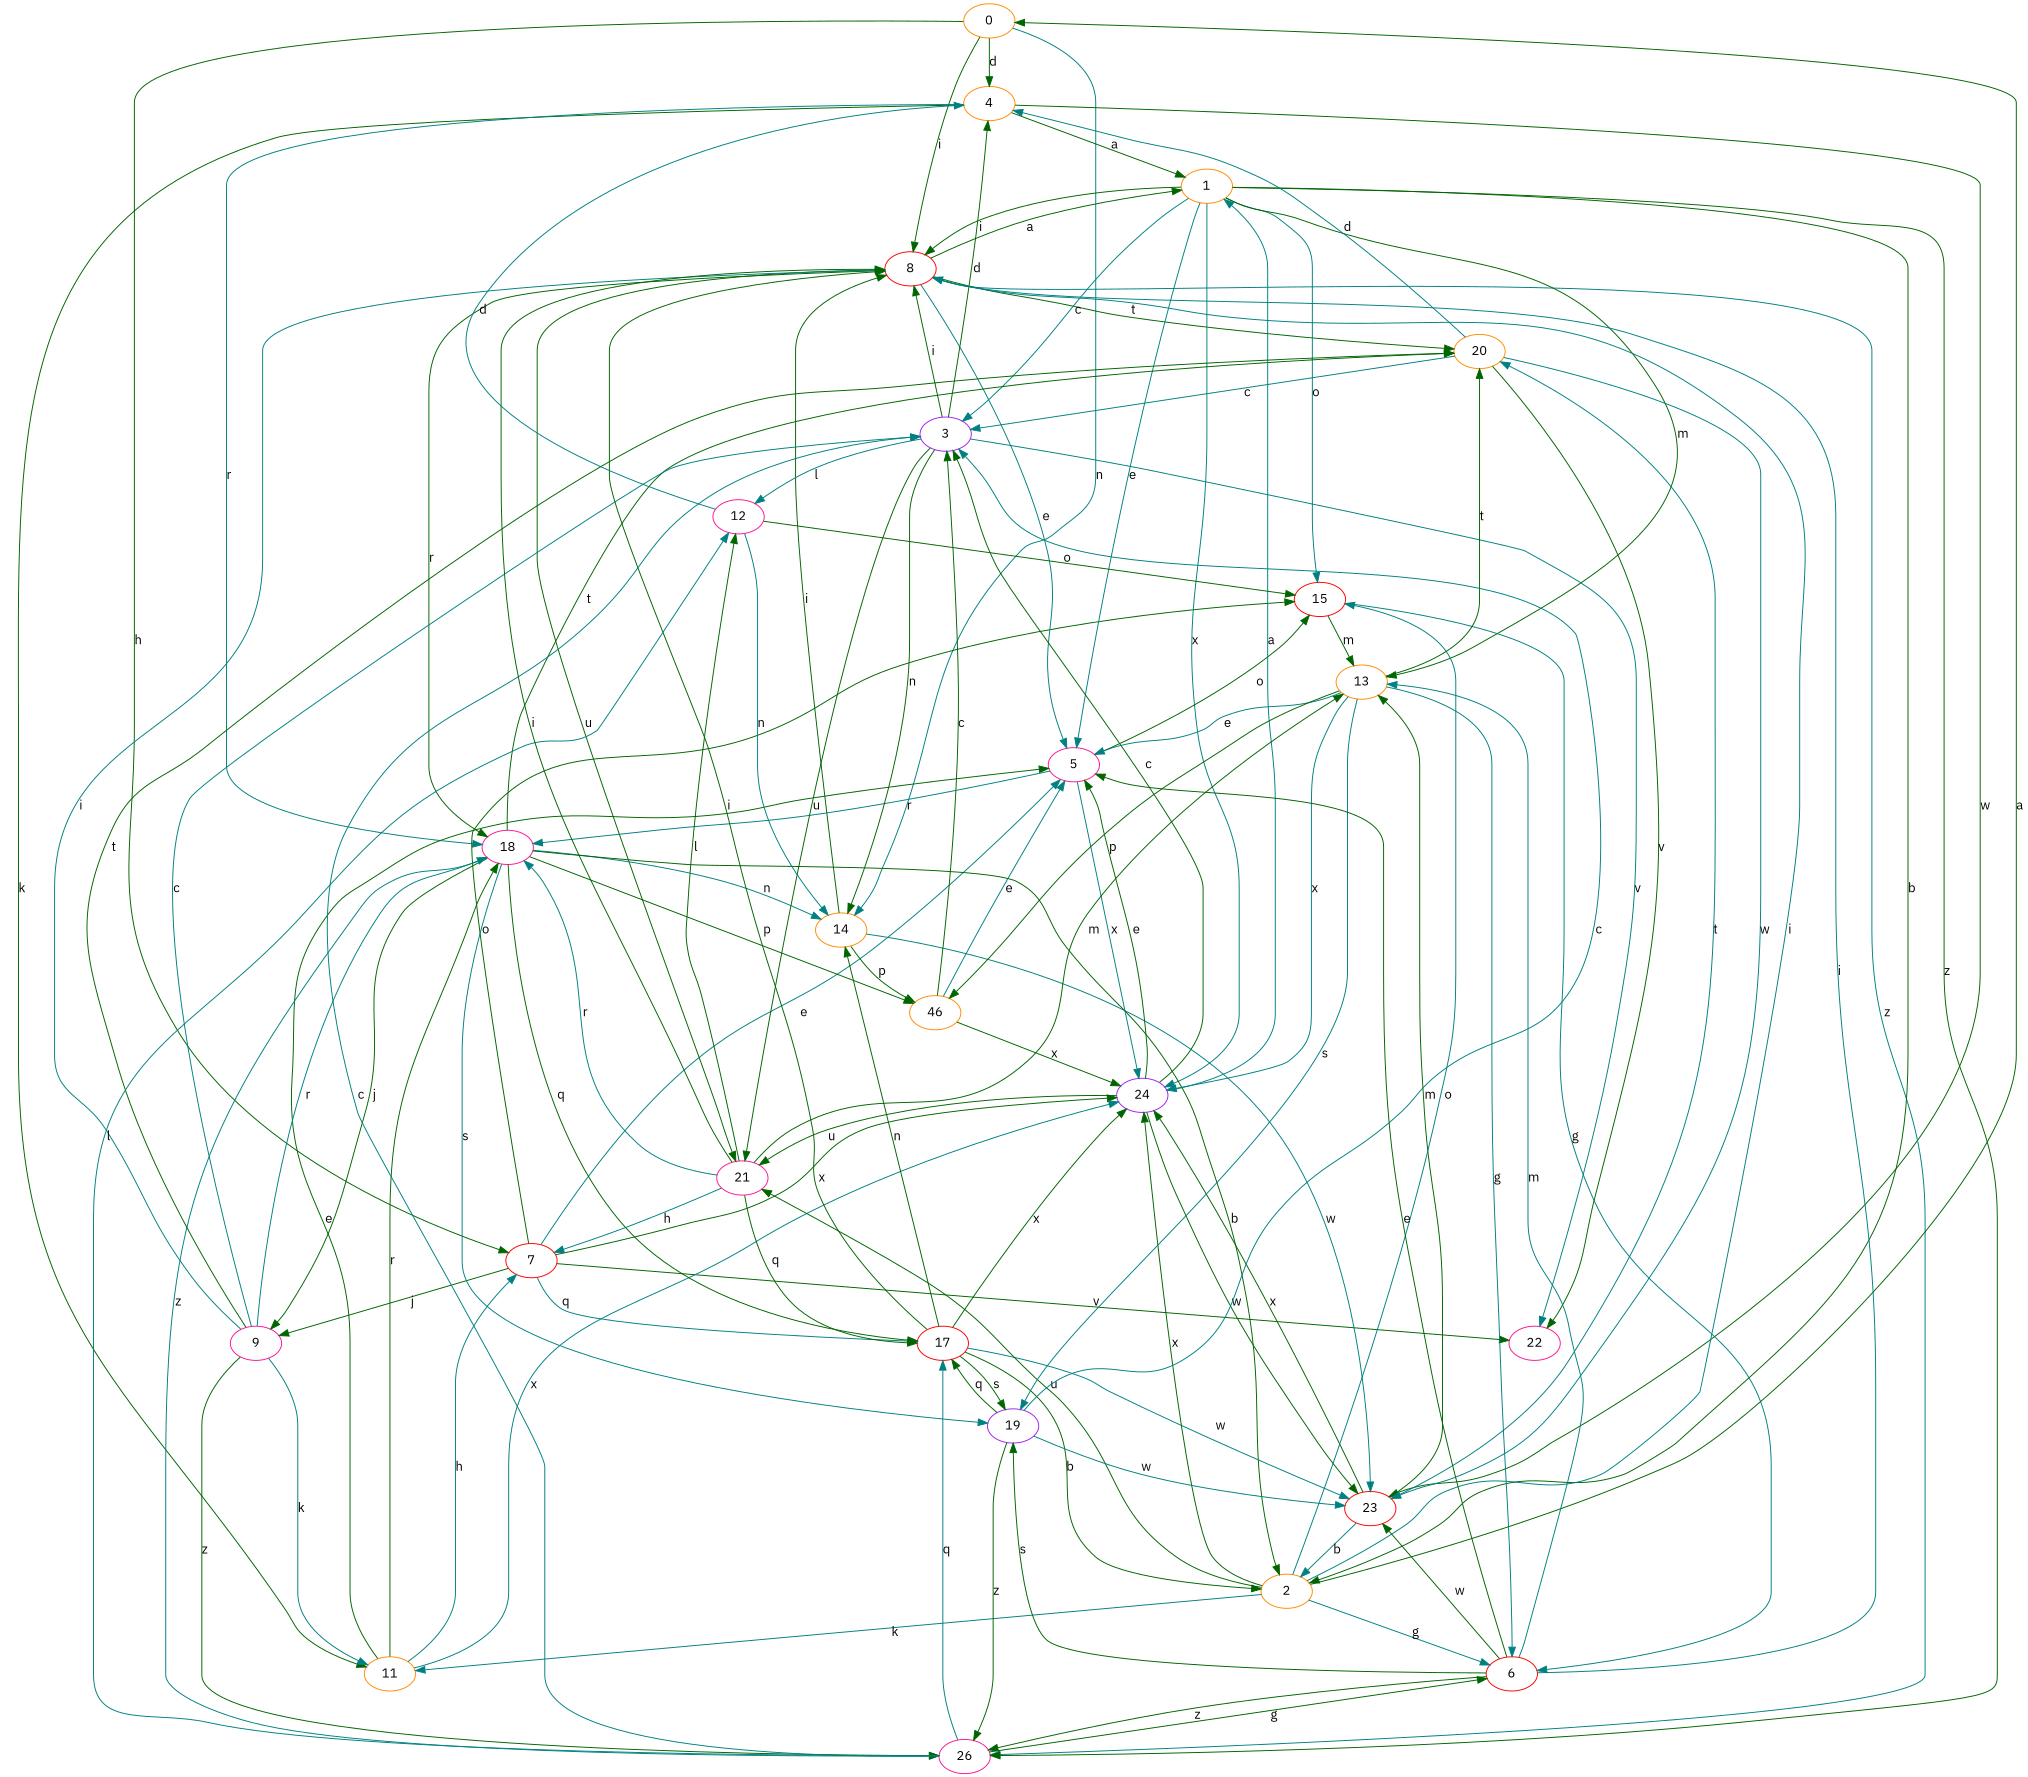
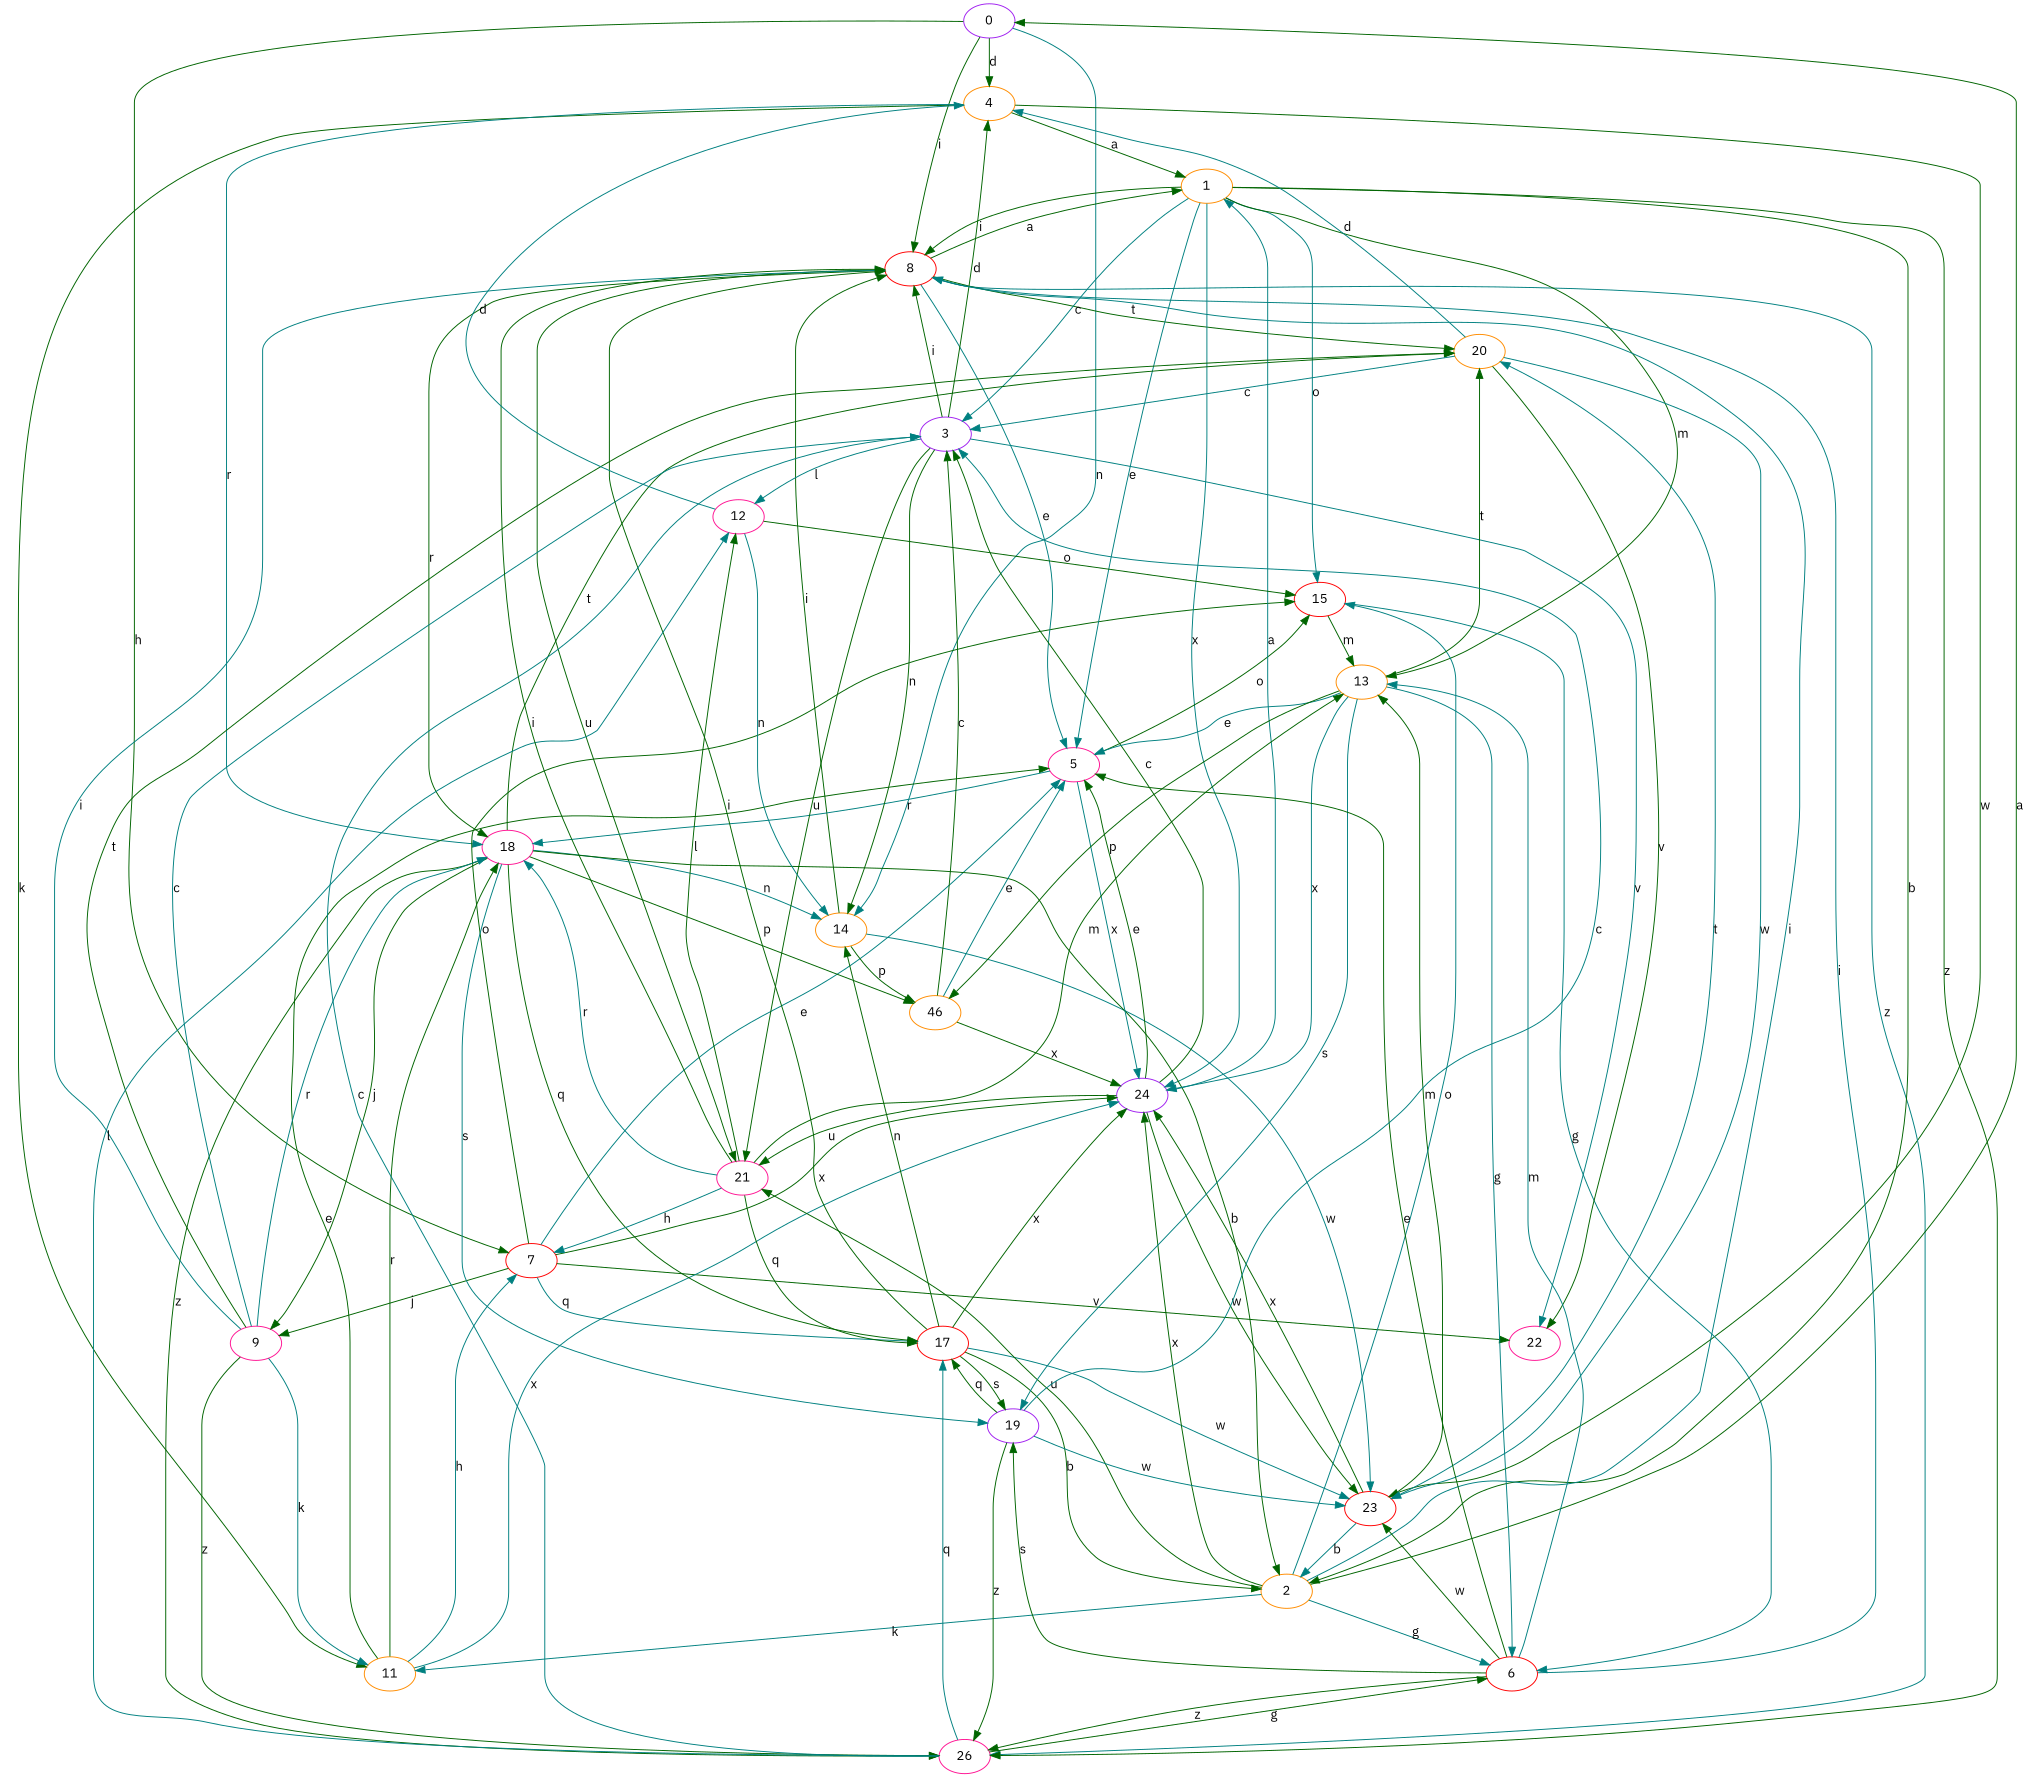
node "0": color darkorange -> purple
edge "18" -> "26": color teal -> darkgreen
